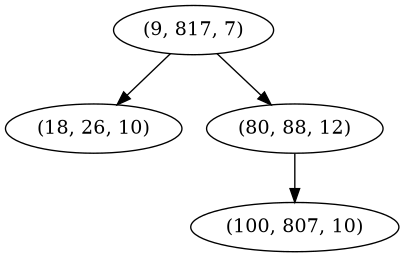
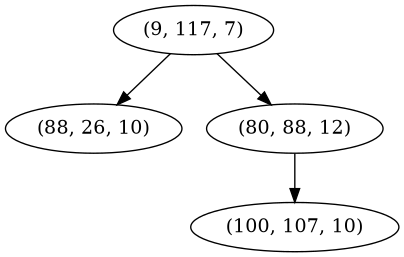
node "(9, 817, 7)": label "(9, 817, 7)" -> "(9, 117, 7)"
node "(18, 26, 10)": label "(18, 26, 10)" -> "(88, 26, 10)"
node "(100, 807, 10)": label "(100, 807, 10)" -> "(100, 107, 10)"
